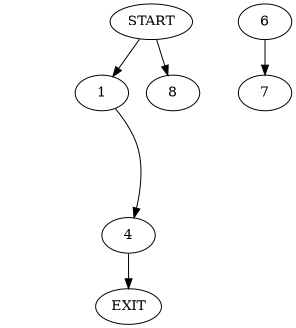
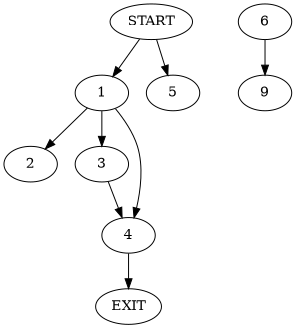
node "8": label "8" -> "5"
node "7": label "7" -> "9"
node "2": added
node "3": added
